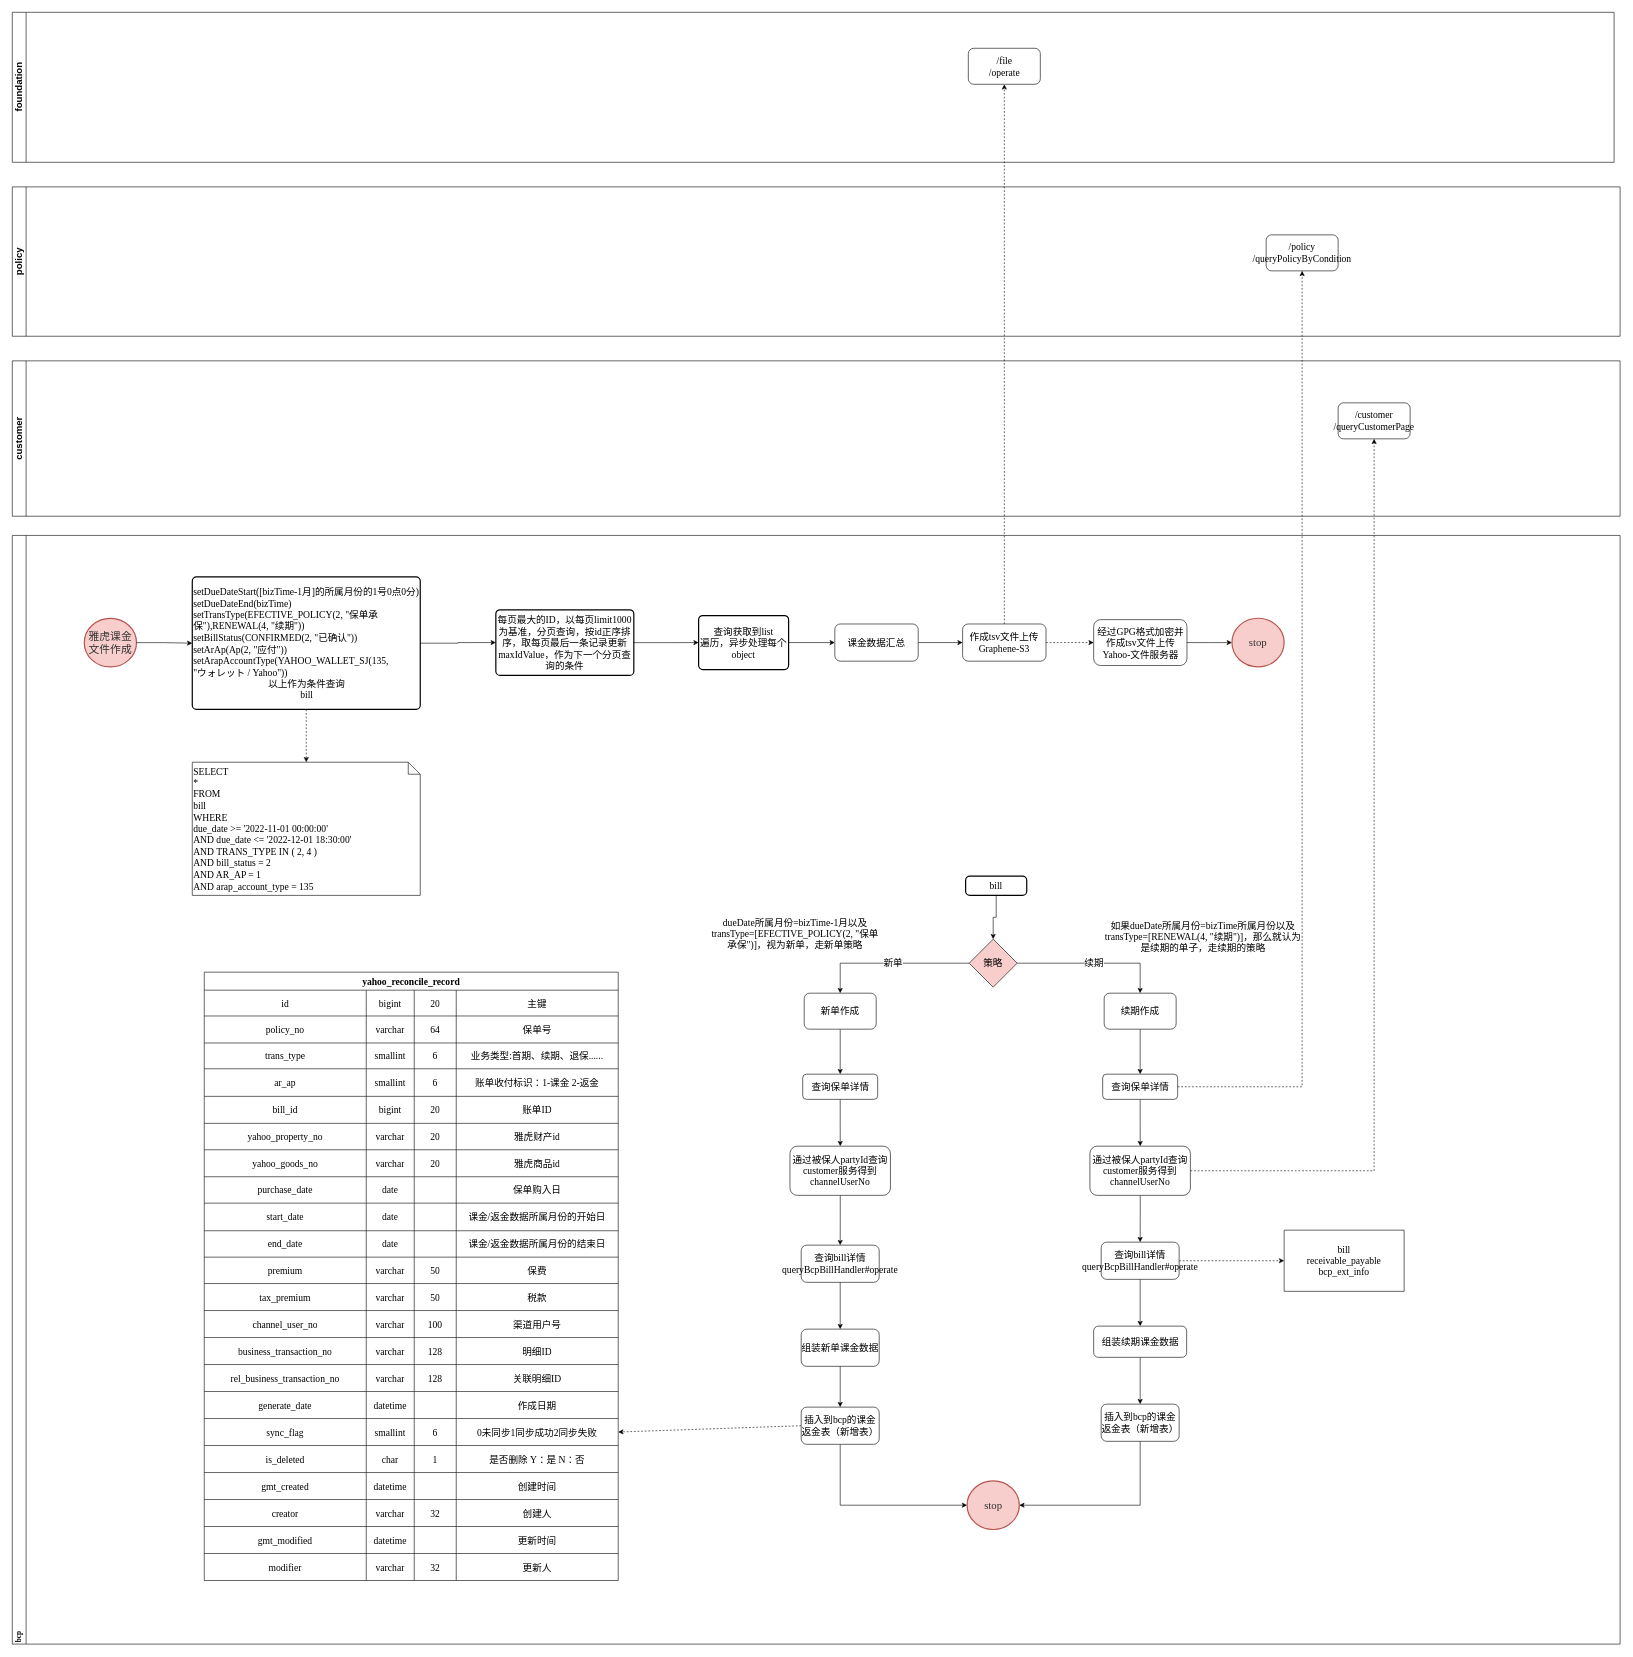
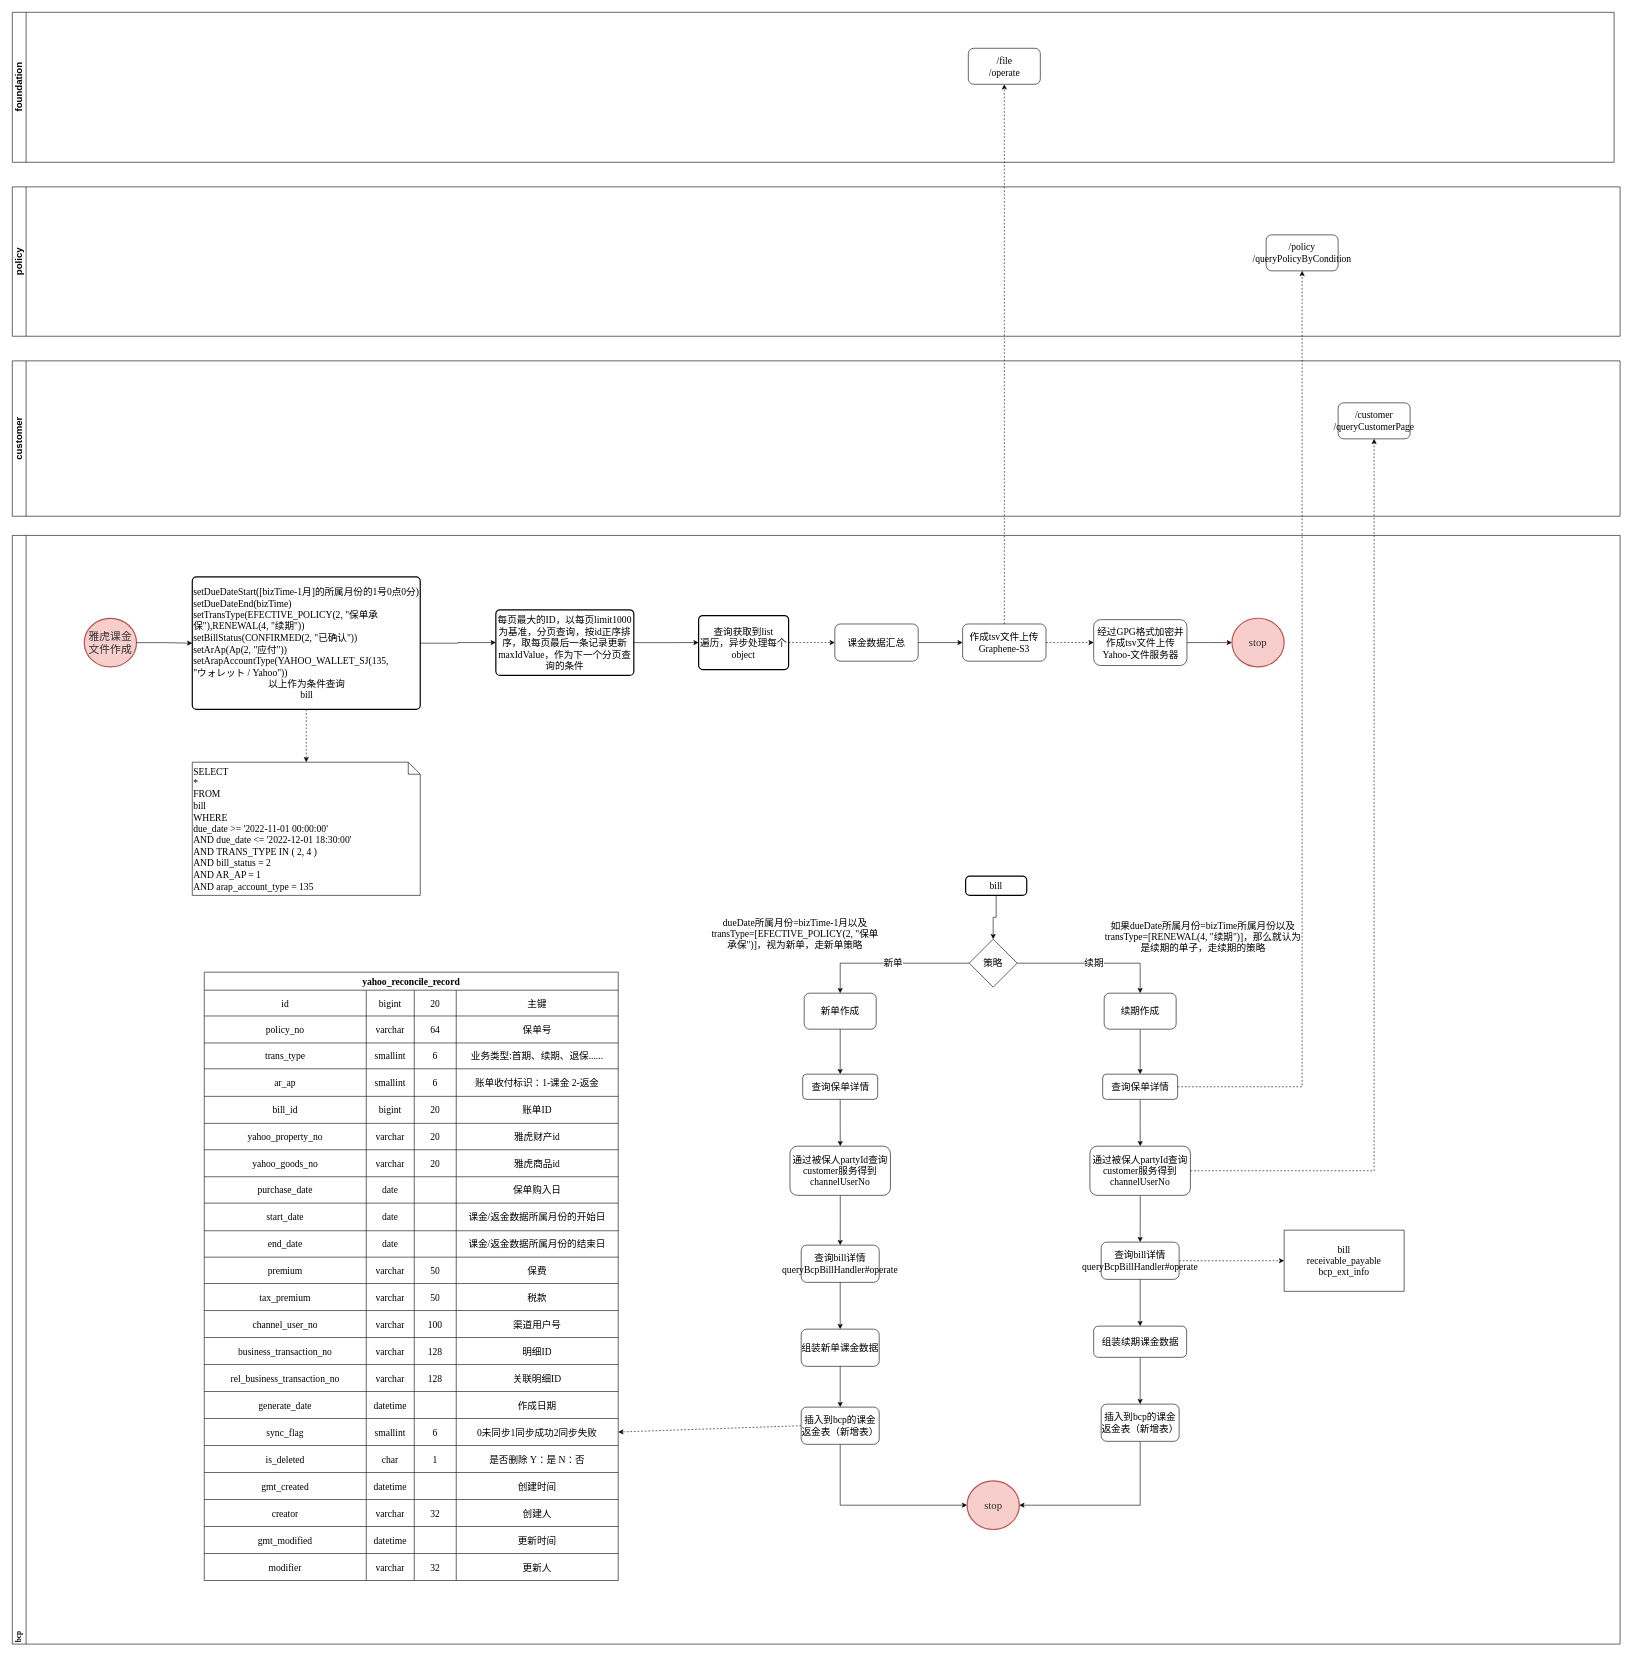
edge "查询获取到list 遍历，异步处理每个object" -> "课金数据汇总": style solid -> dashed
node "策略": fillcolor #f8cecc -> #ffffff
